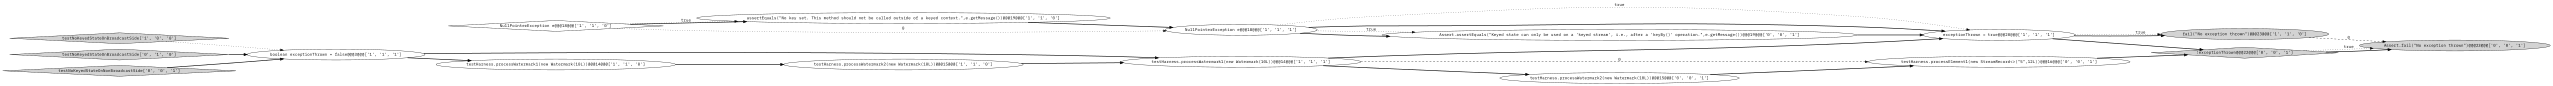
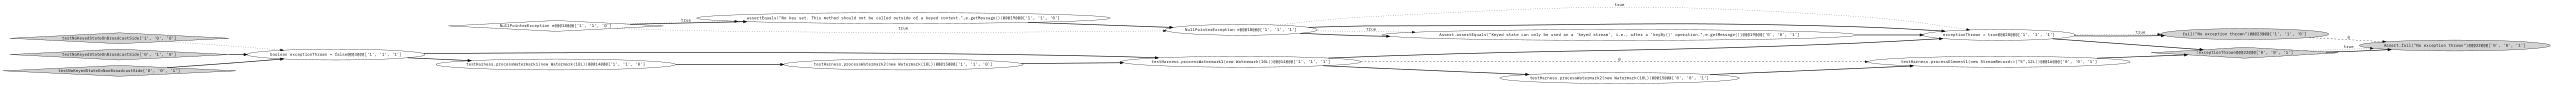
edge "NullPointerException e@@@18@@@['1', '1', '0']" -> "NullPointerException e@@@18@@@['1', '1', '1']": label "0" -> "true"
